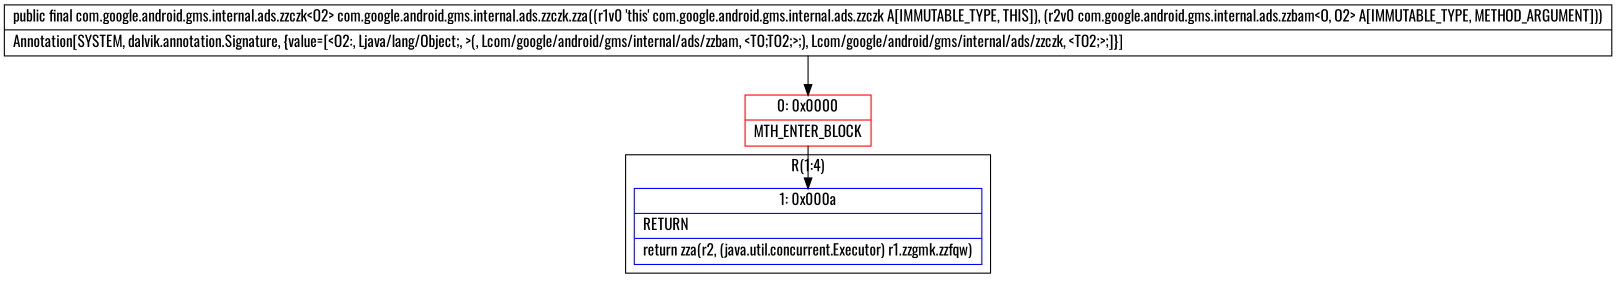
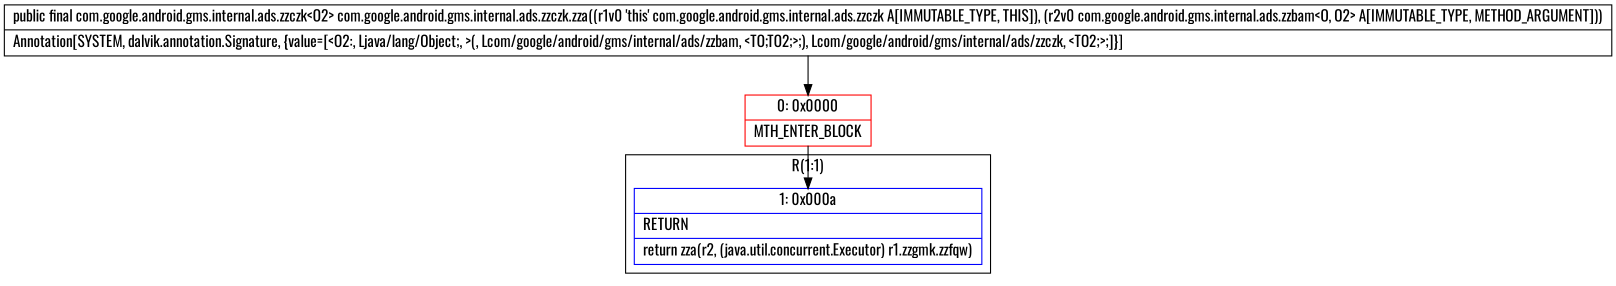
cluster "R(1:4)": label "R(1:4)" -> "R(1:1)"
